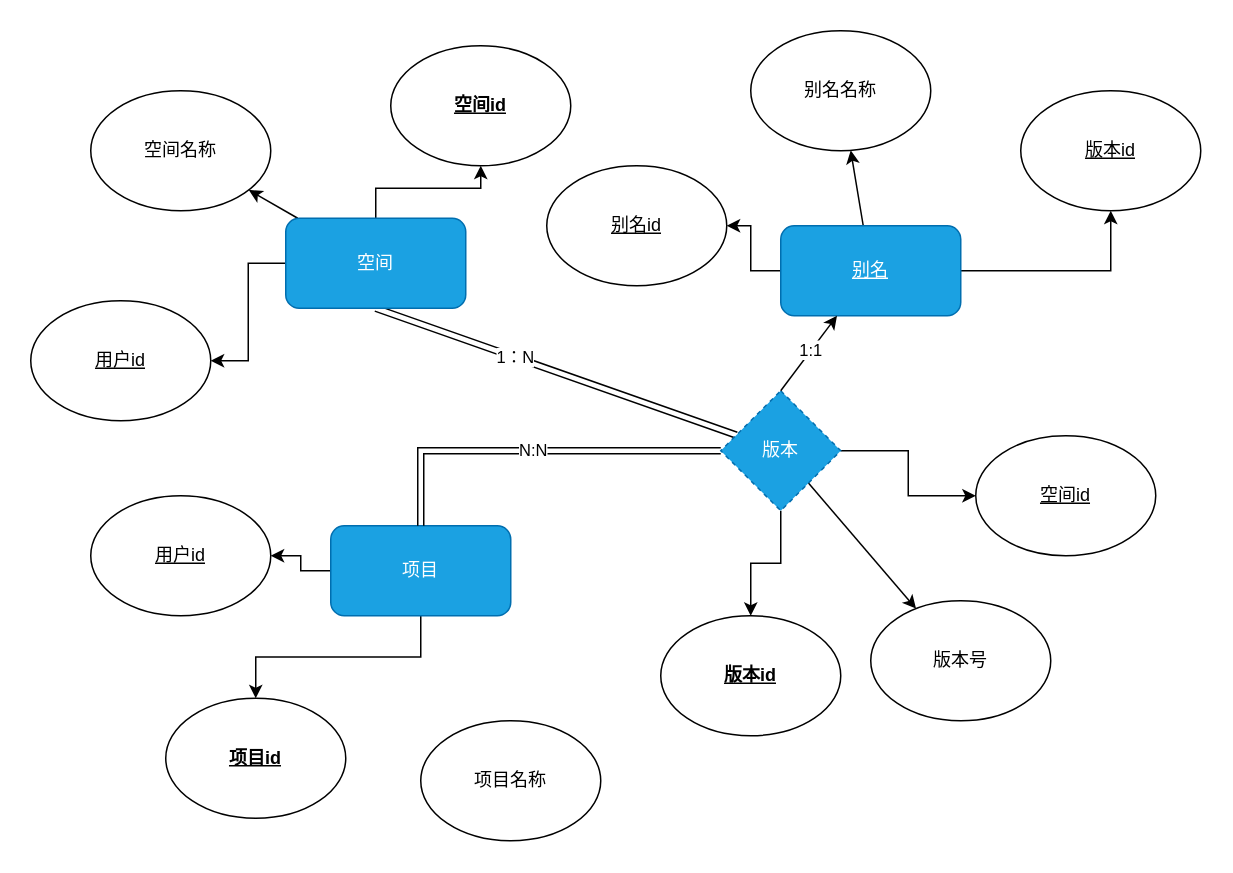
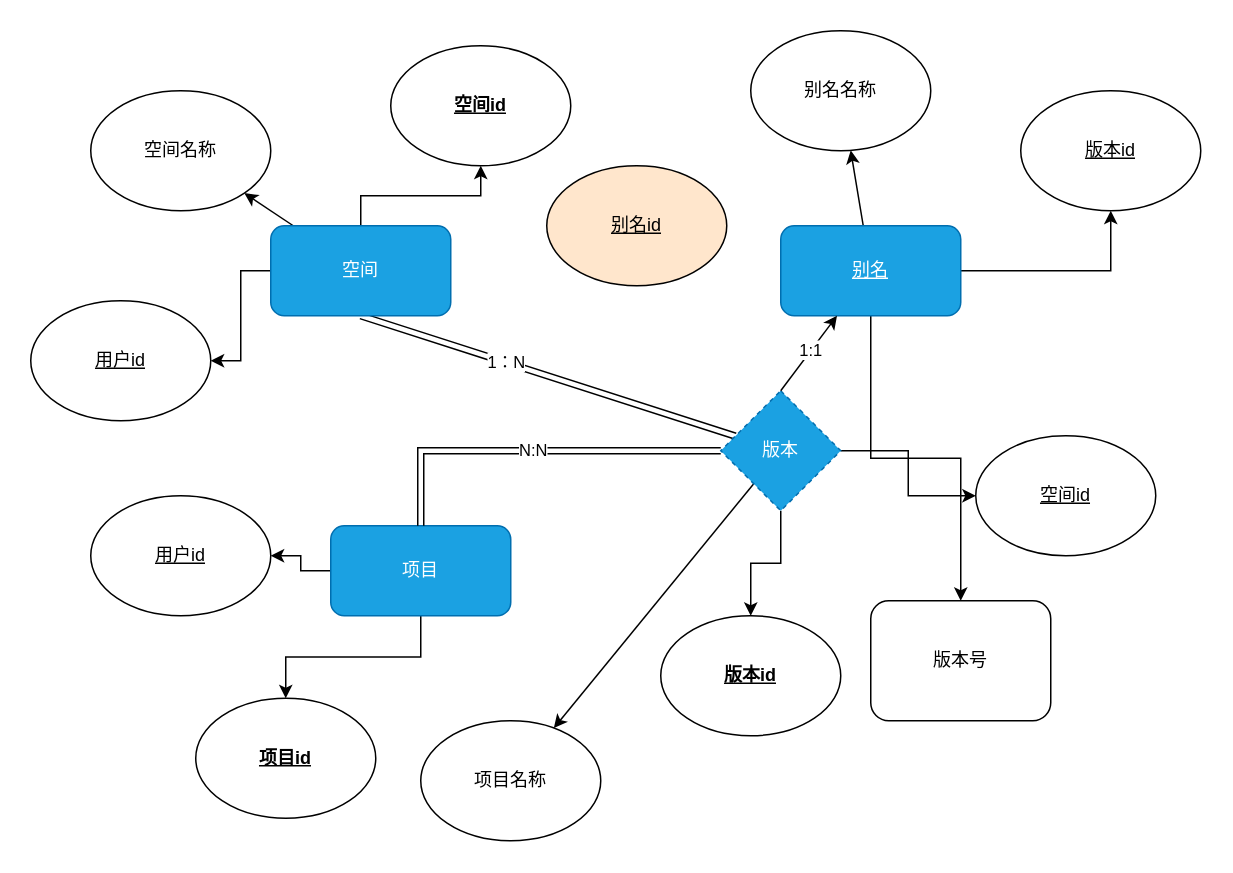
node "别名id": fillcolor #ffffff -> #ffe6cc
edge "别名" -> "别名id": now "别名" -> "版本号"
node "空间": moved (376, 263) -> (361, 271)
edge "版本" -> "版本号": now "版本" -> "项目名称"
node "版本号": shape ellipse -> rounded rectangle
node "项目id": moved (256, 758) -> (286, 758)
